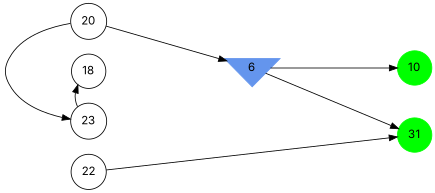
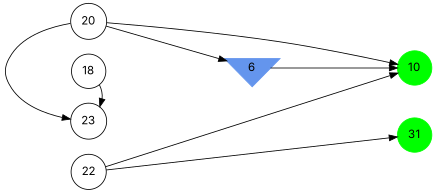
edge "20" -> "10": added
edge "6" -> "31": removed
edge "23" -> "18": reversed
edge "22" -> "10": added
